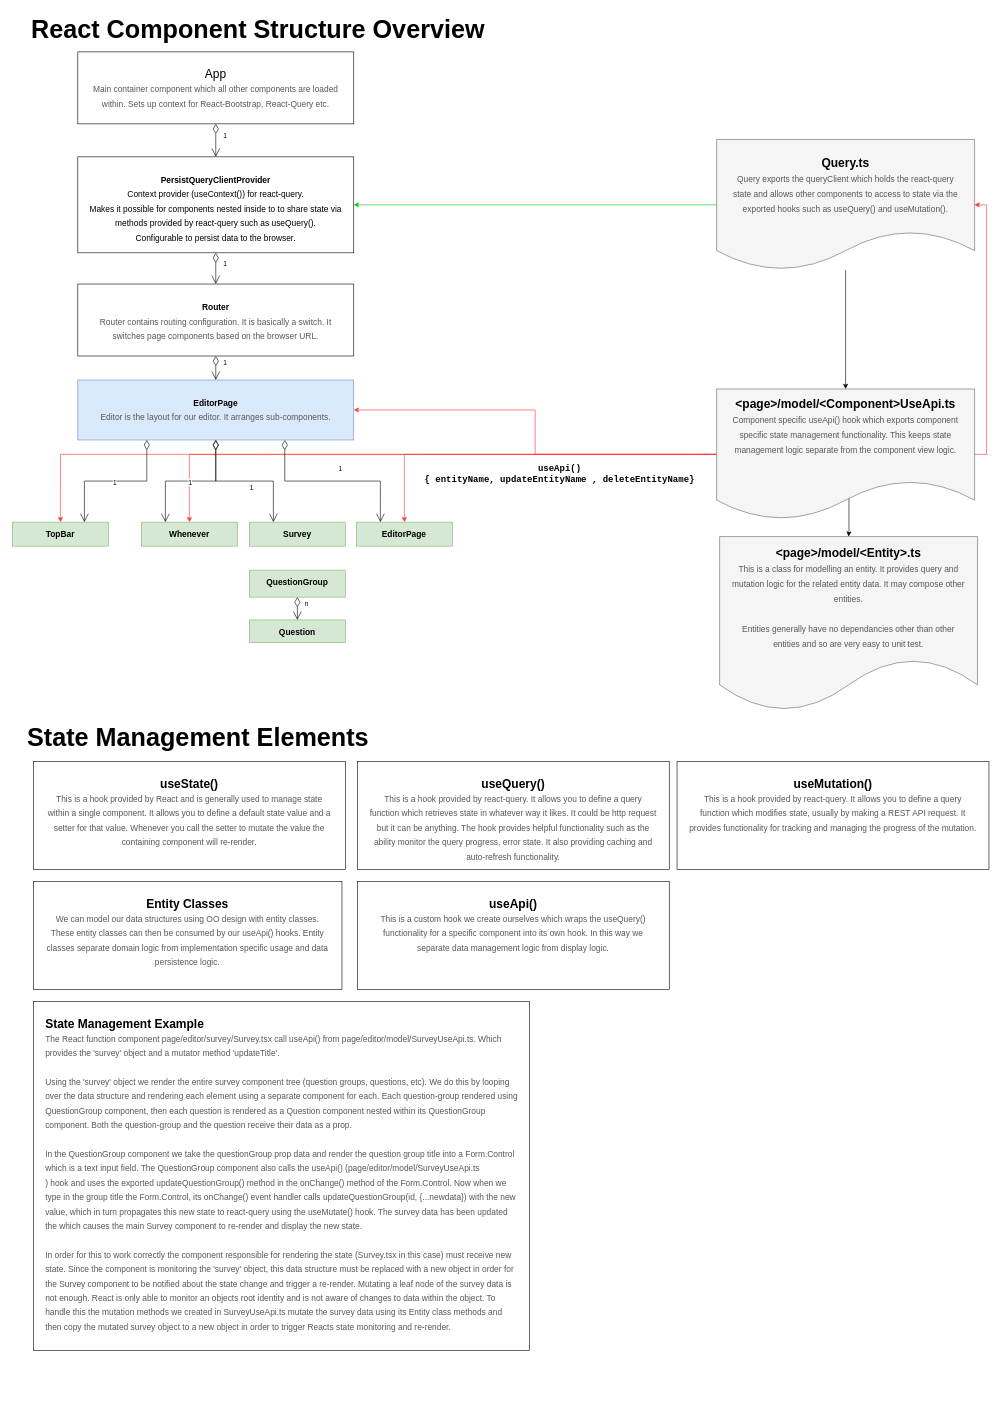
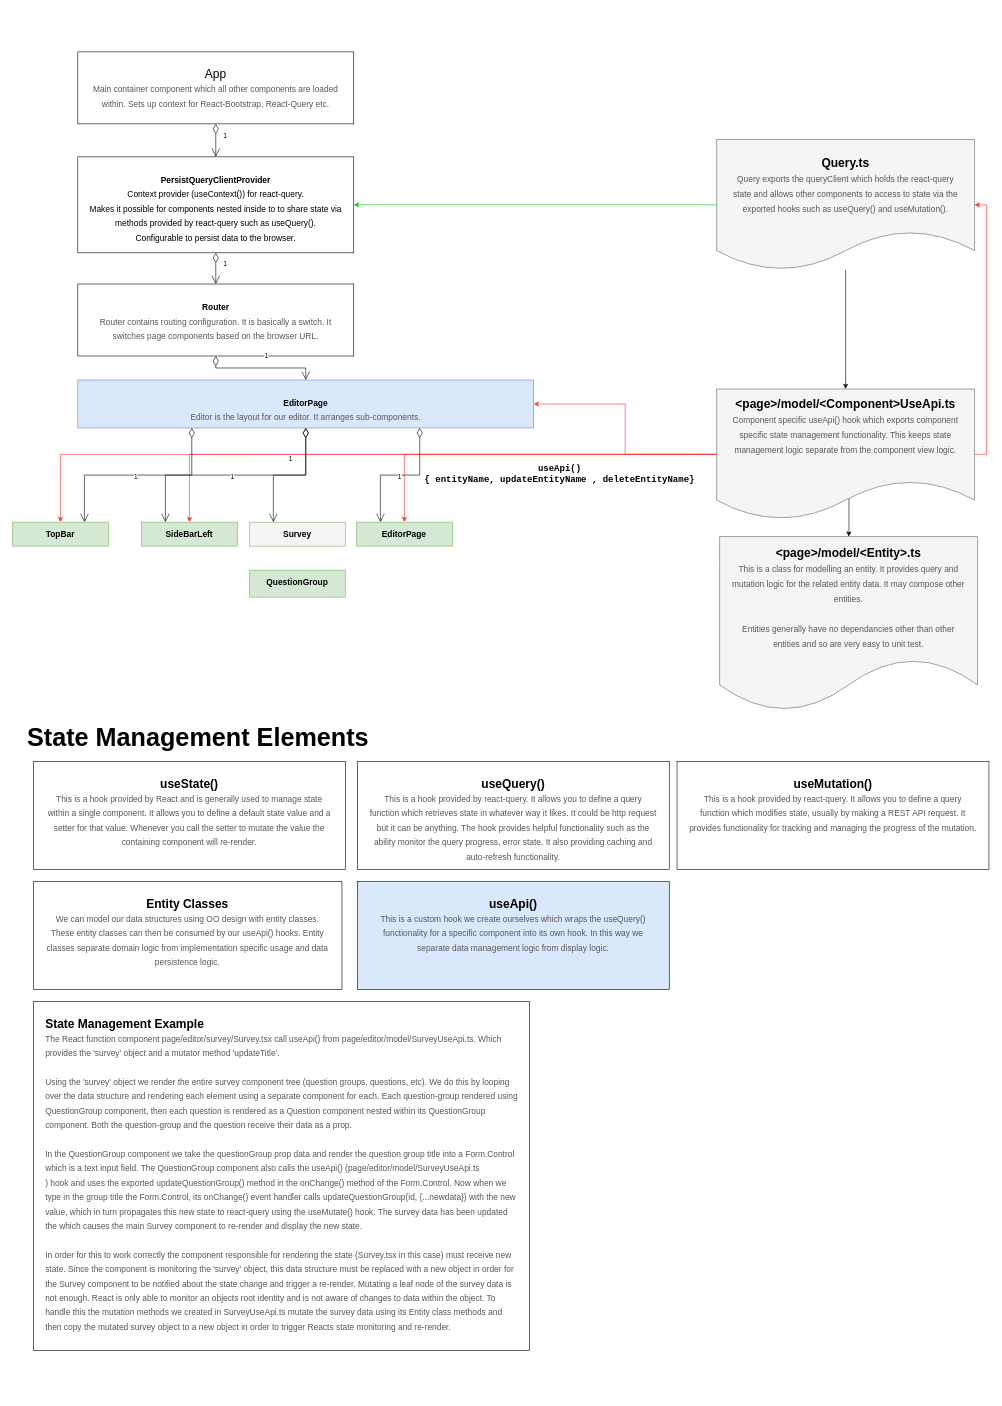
node "React Component Structure Overview": removed
node "EditorPage Editor is the layout for our editor. It arranges sub-components.": size 276x60 -> 456x48
node "Whenever": label "Whenever" -> "SideBarLeft"
node "Survey": fillcolor #d5e8d4 -> #f5f5f5
edge "QuestionGroup" -- "Question": removed, label "n"
node "Question": removed
node "useApi()This is a custom hook we create ourselves which wraps the useQuery() functionality for a specific component into its own hook. In this way we separate data management logic from display logic.": fillcolor #ffffff -> #dae8fc
